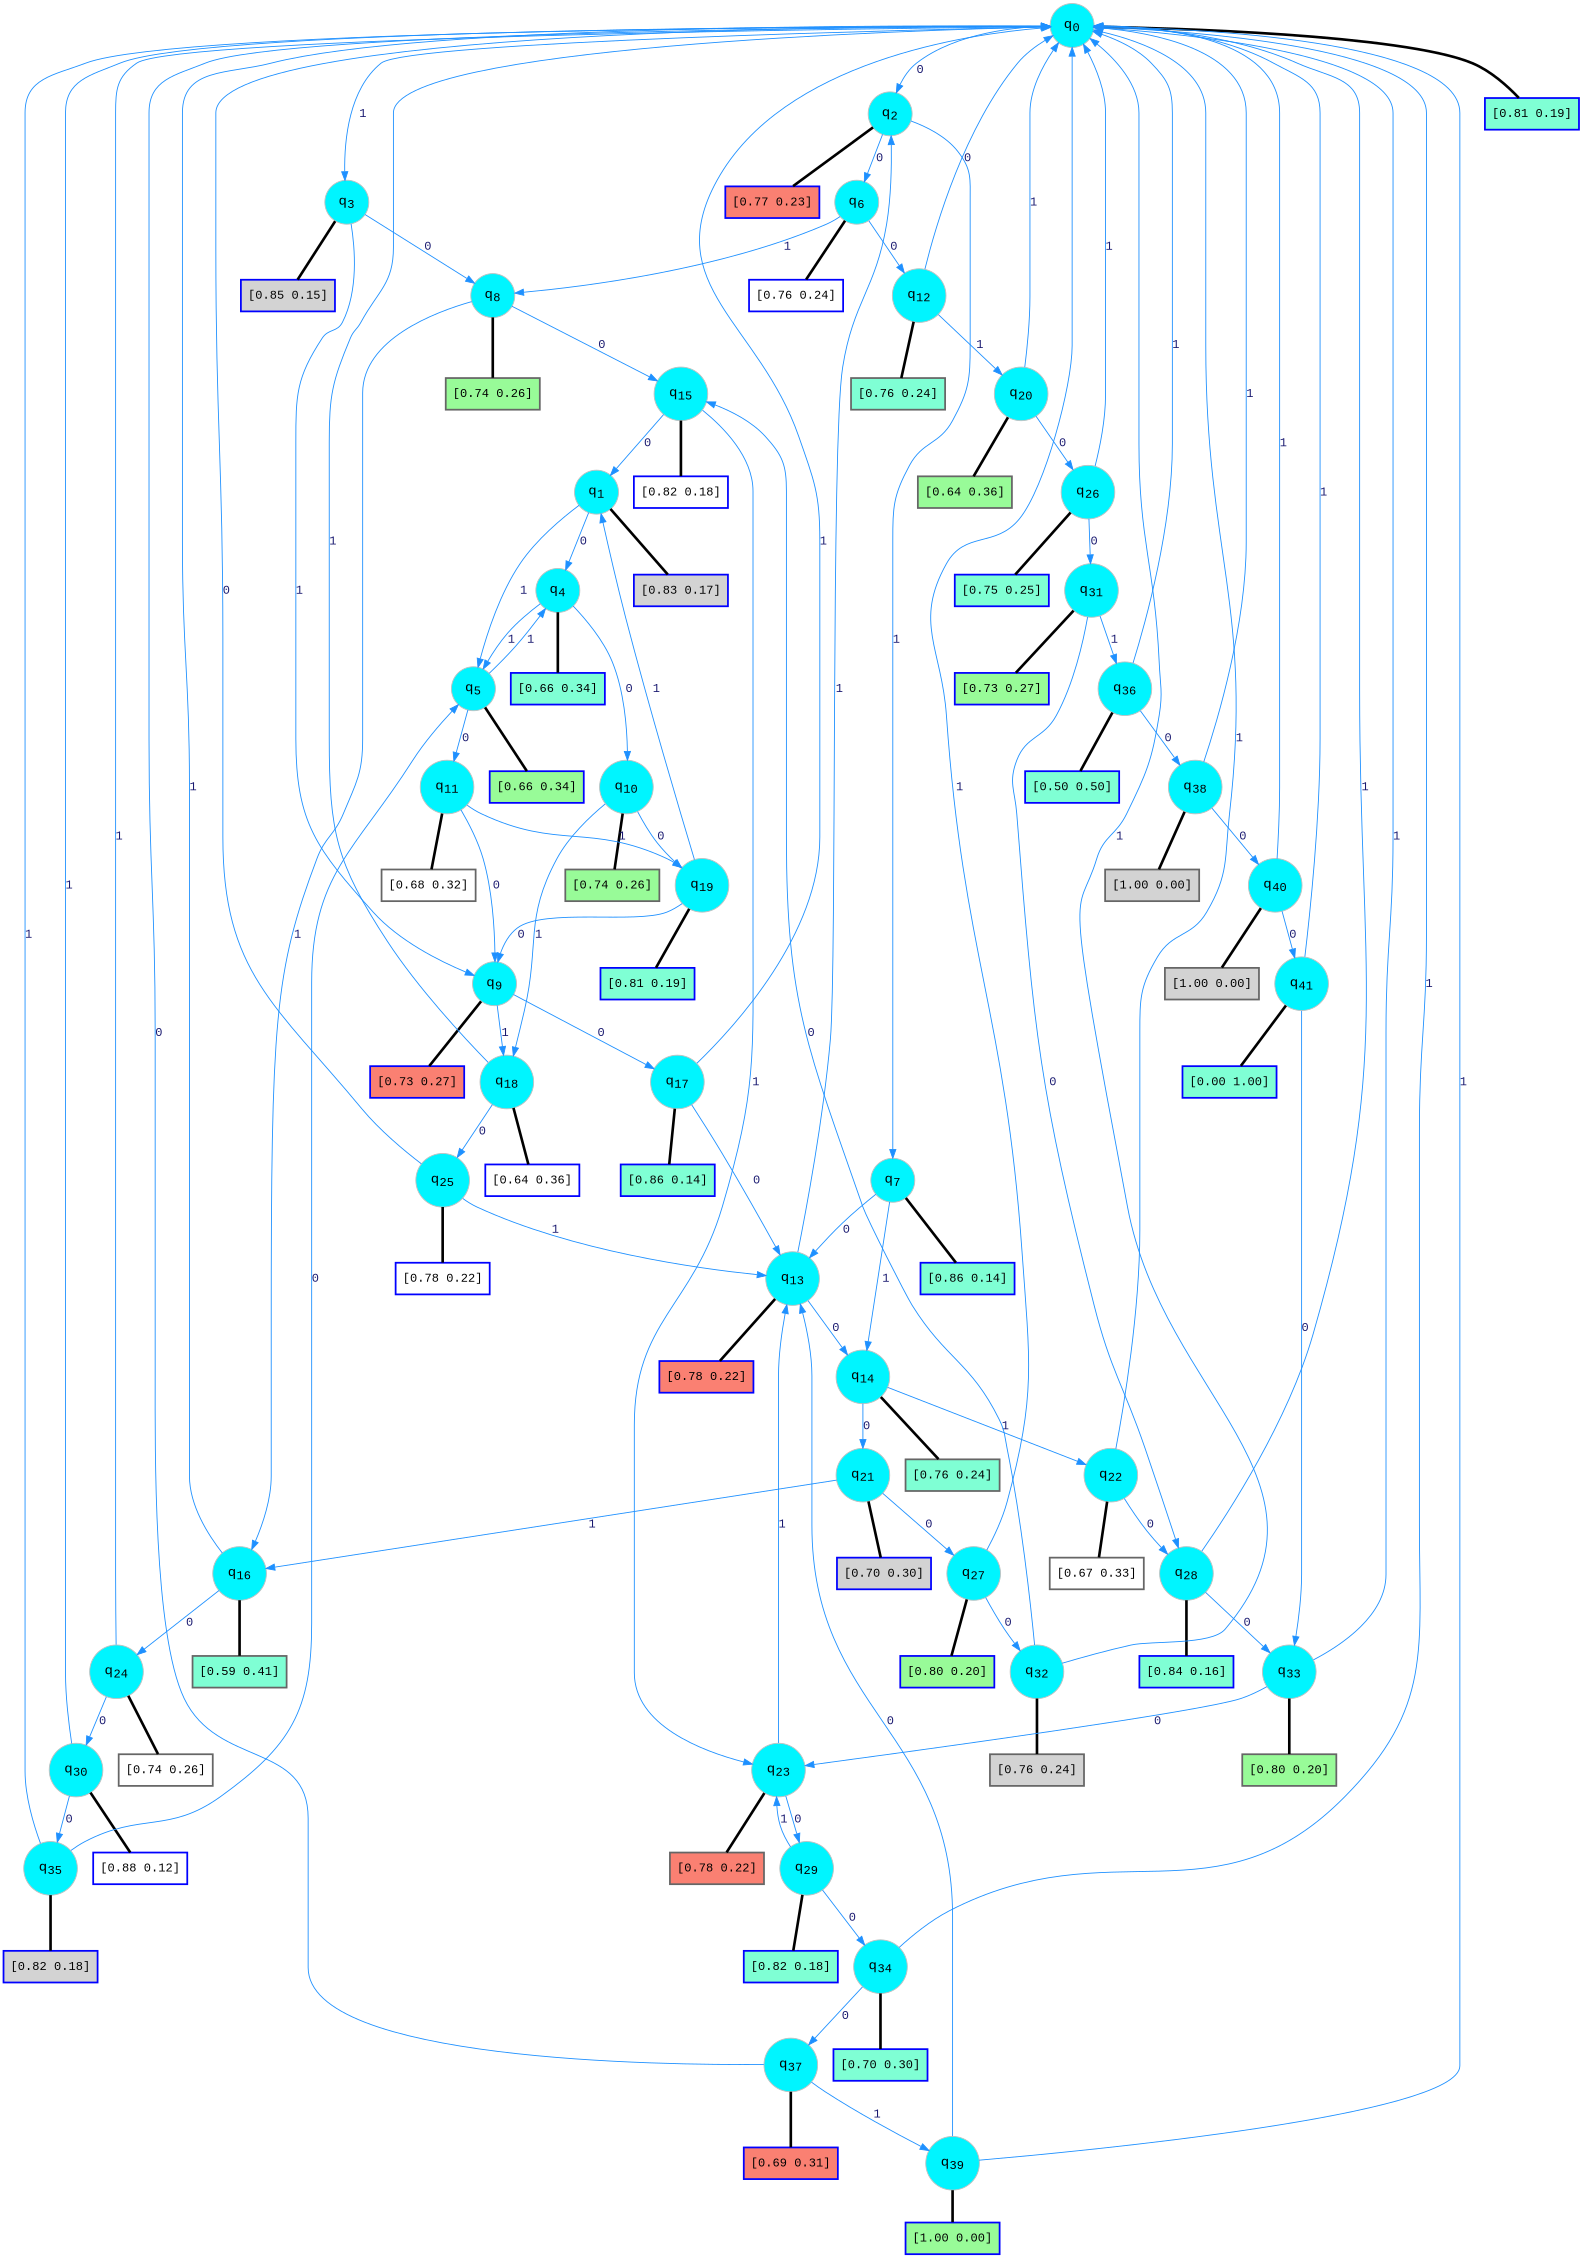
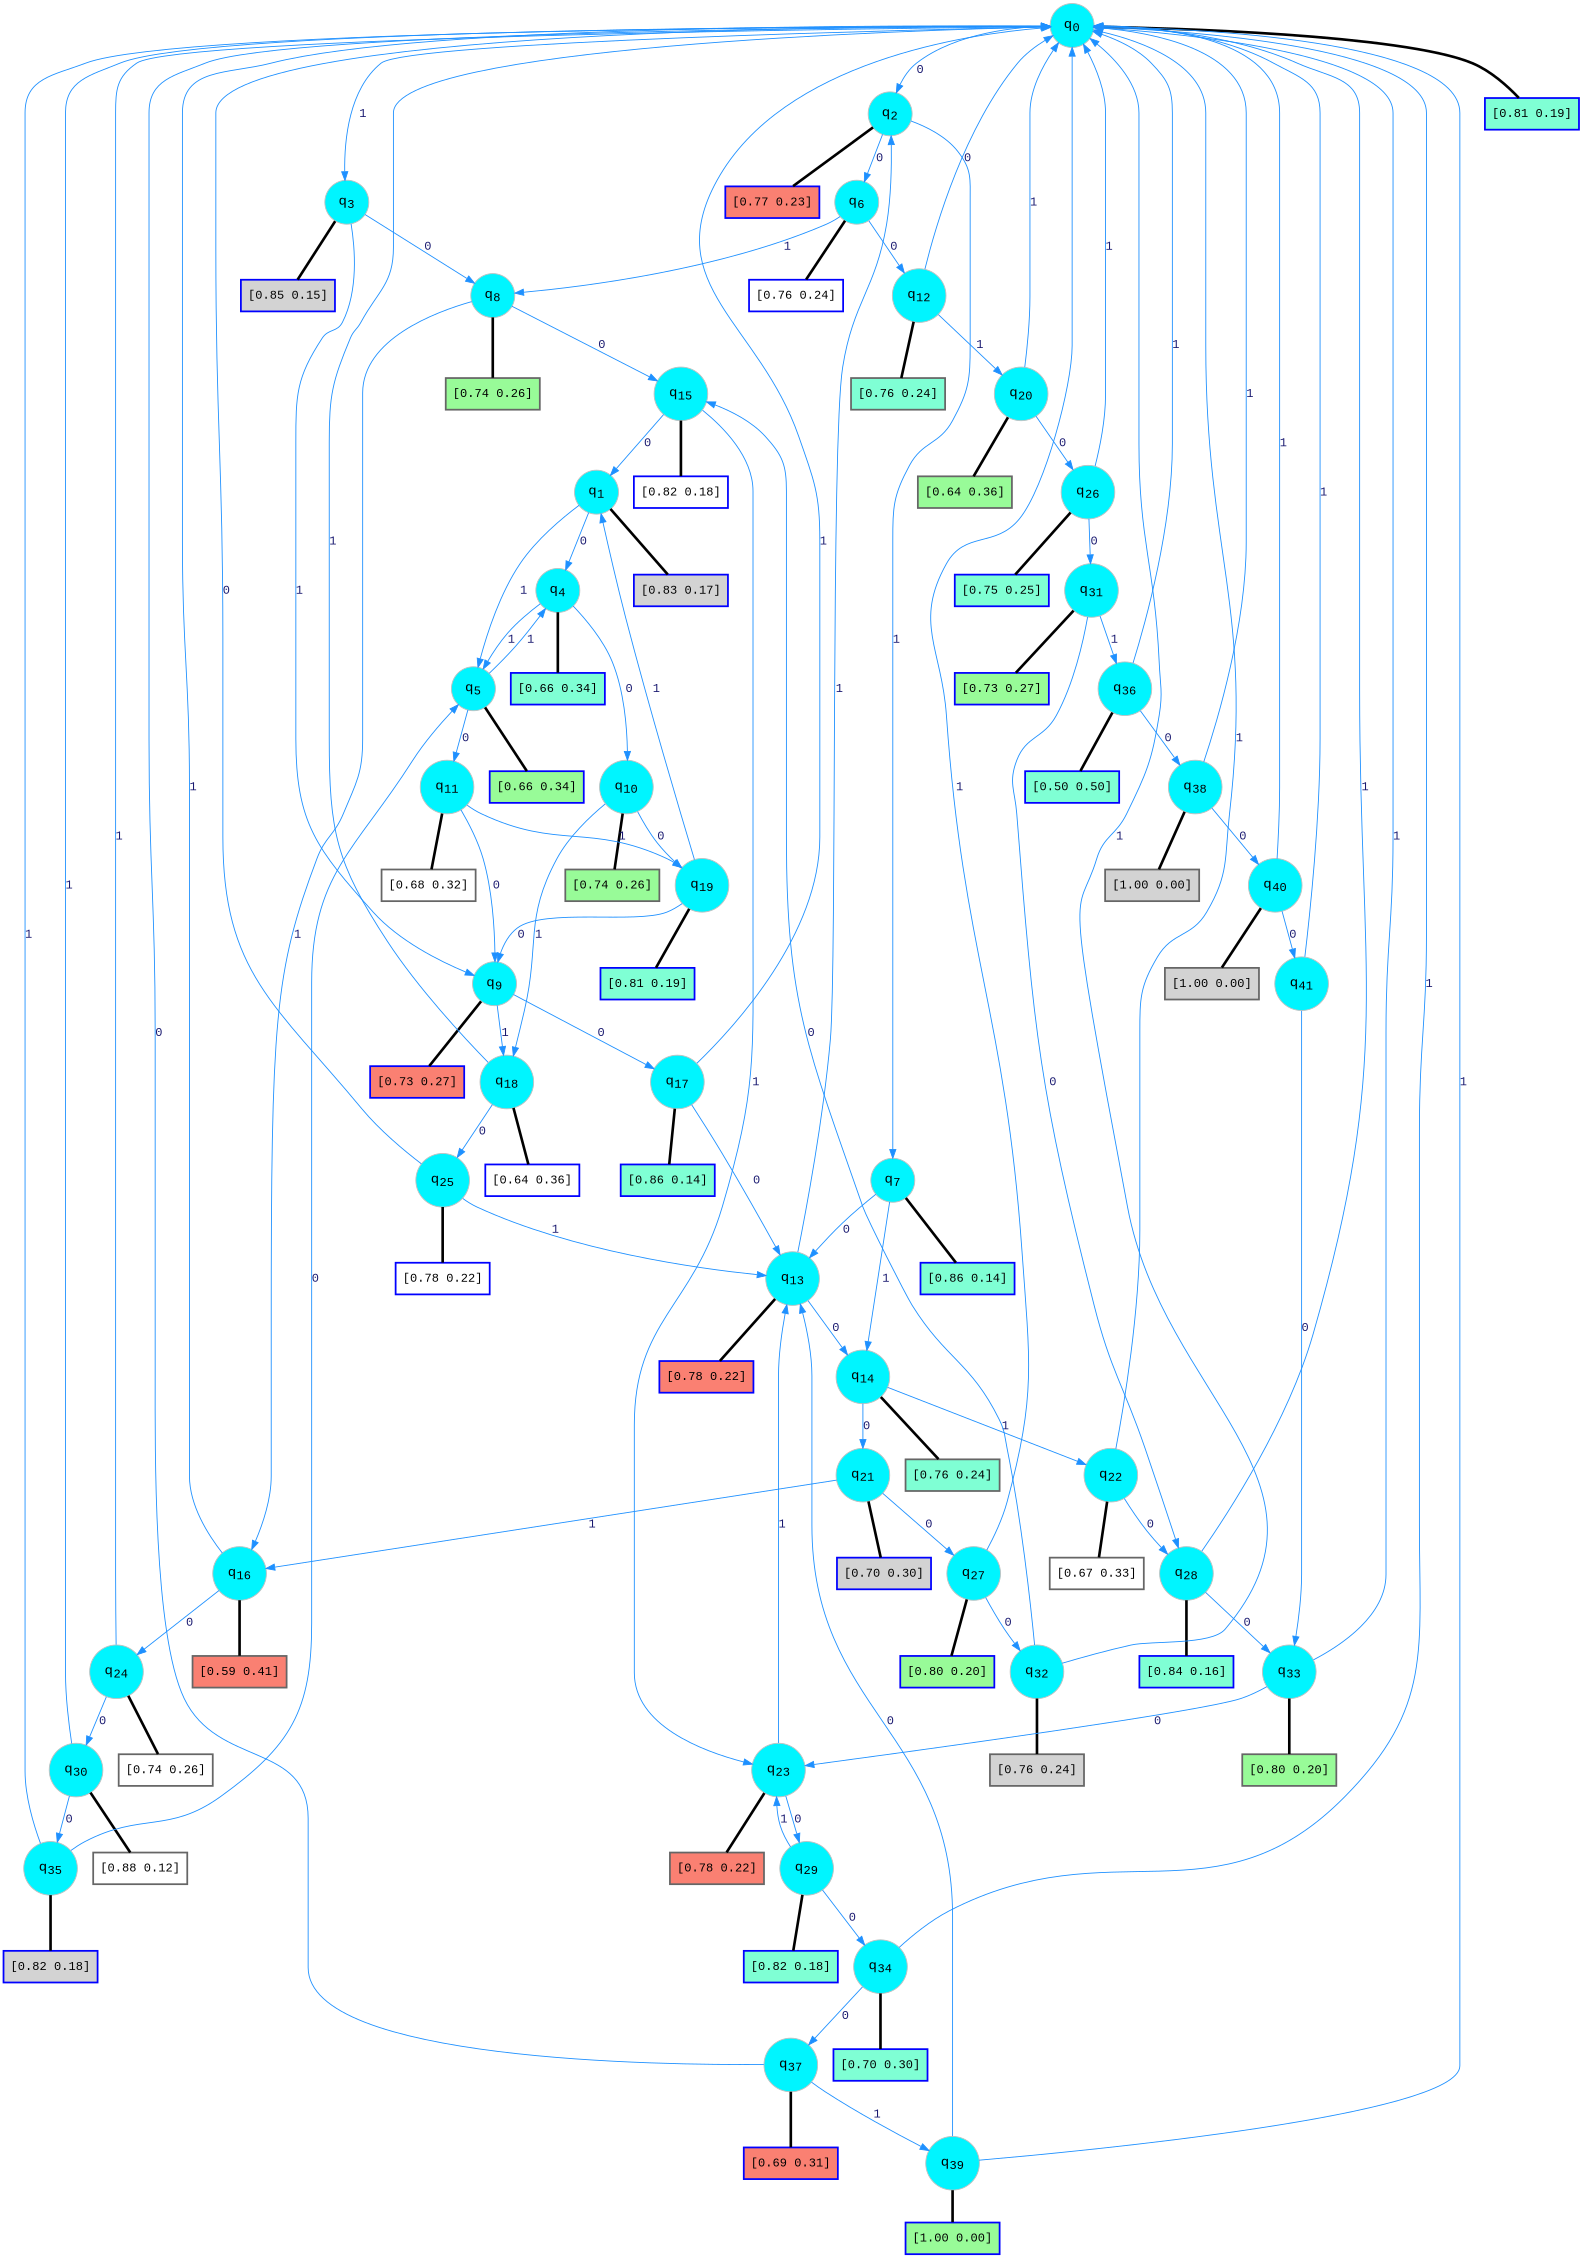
node "[0.00 1.00]": removed
node "[0.59 0.41]": fillcolor aquamarine -> salmon
node "[0.88 0.12]": color blue -> gray40
